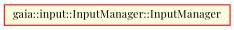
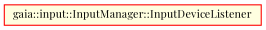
node "gaia::input::InputManager::InputManager": label "gaia::input::InputManager::InputManager" -> "gaia::input::InputManager::InputDeviceListener"
